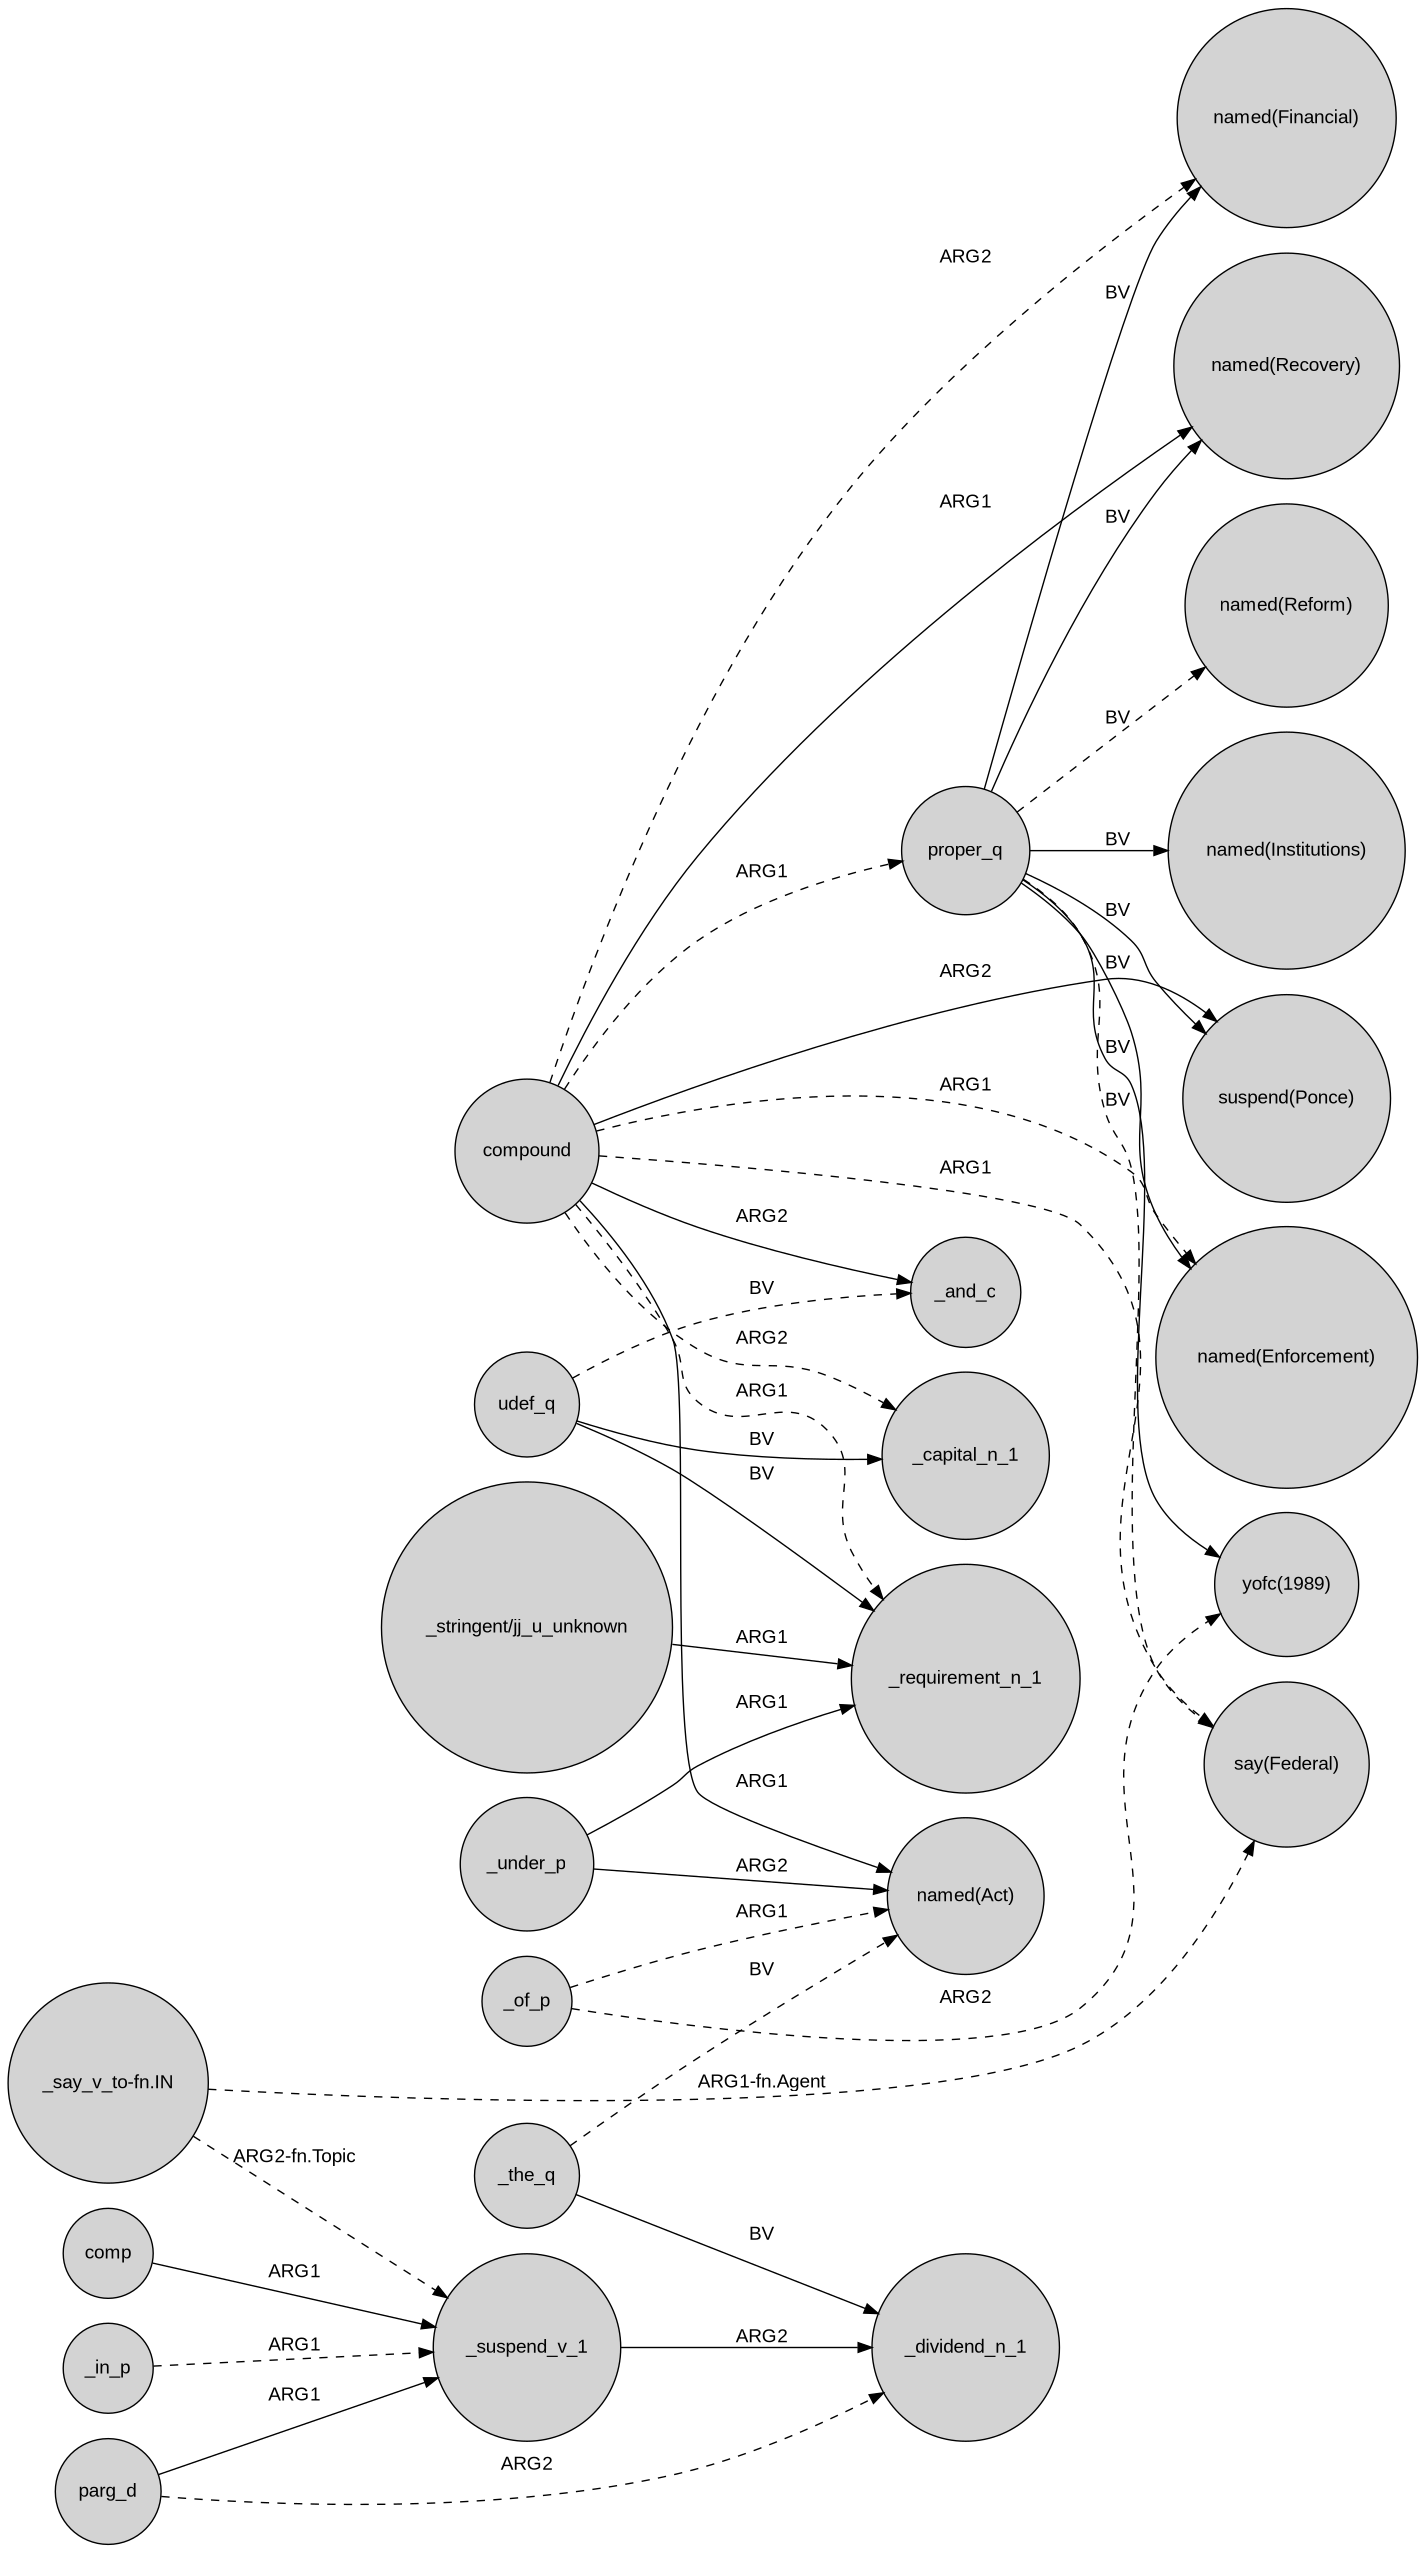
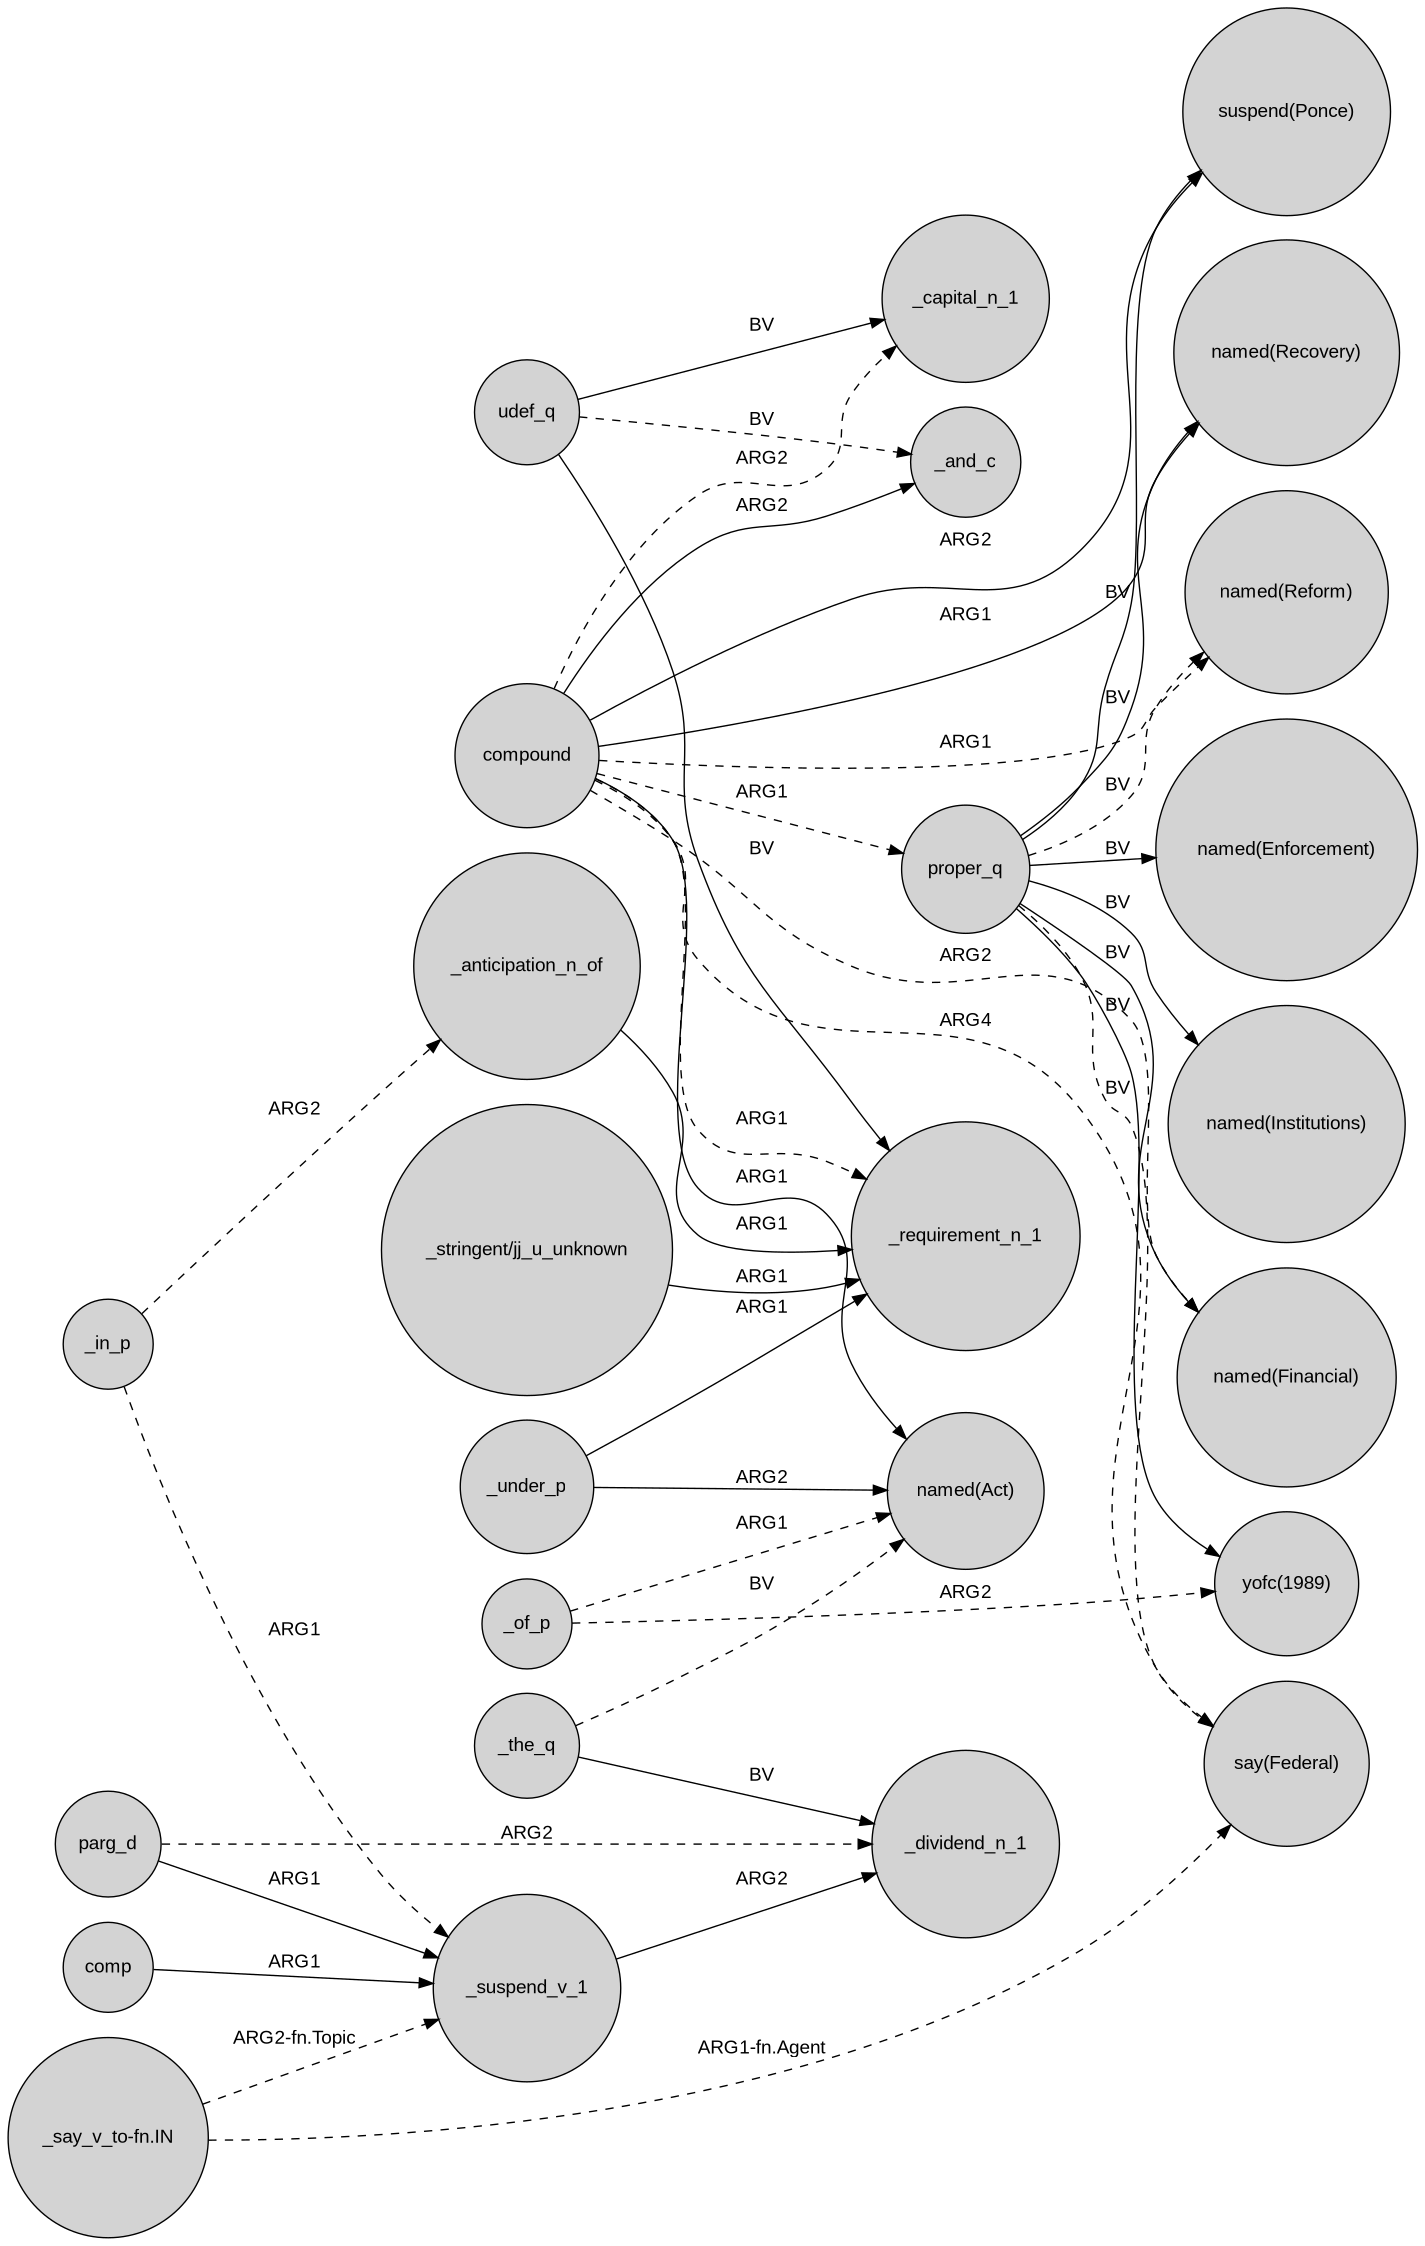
node "_anticipation_n_of": added
edge "compound" -> "named(Enforcement)": now "compound" -> "named(Reform)"
edge "compound" -> "say(Federal)": label "ARG1" -> "ARG4"
